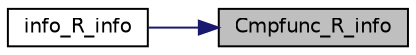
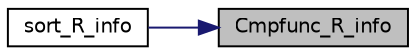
node "info_R_info": label "info_R_info" -> "sort_R_info"
